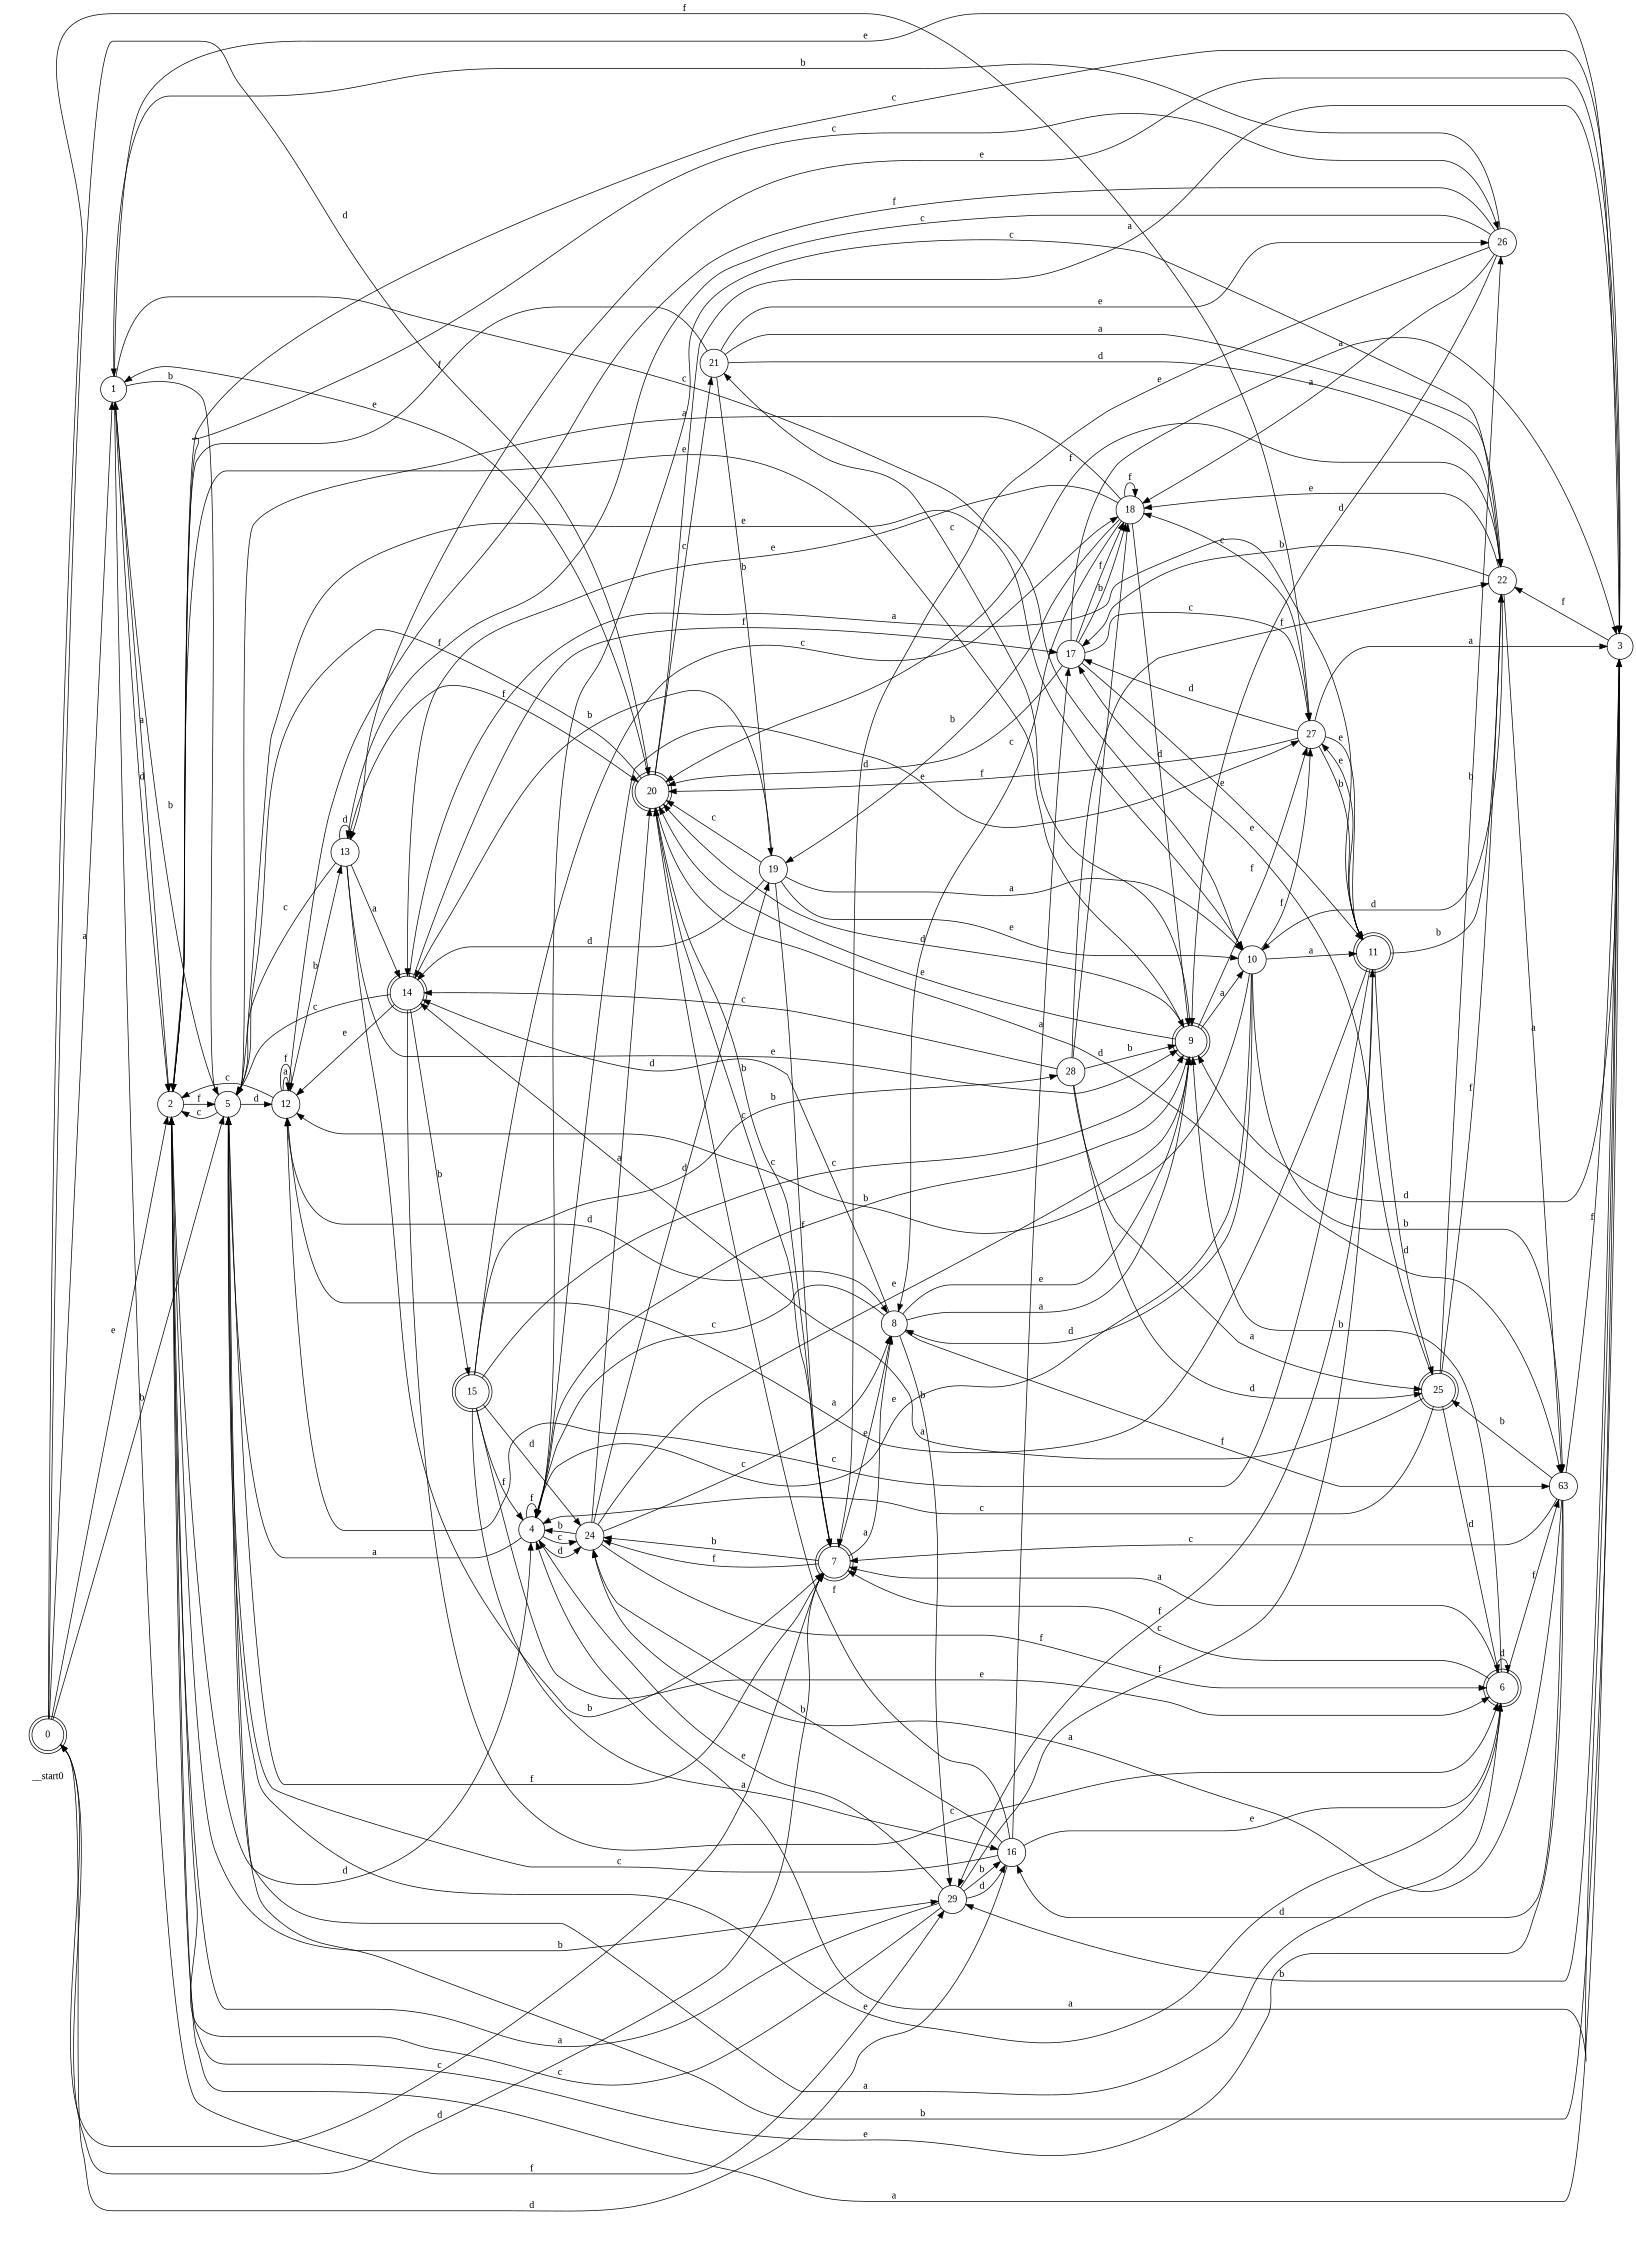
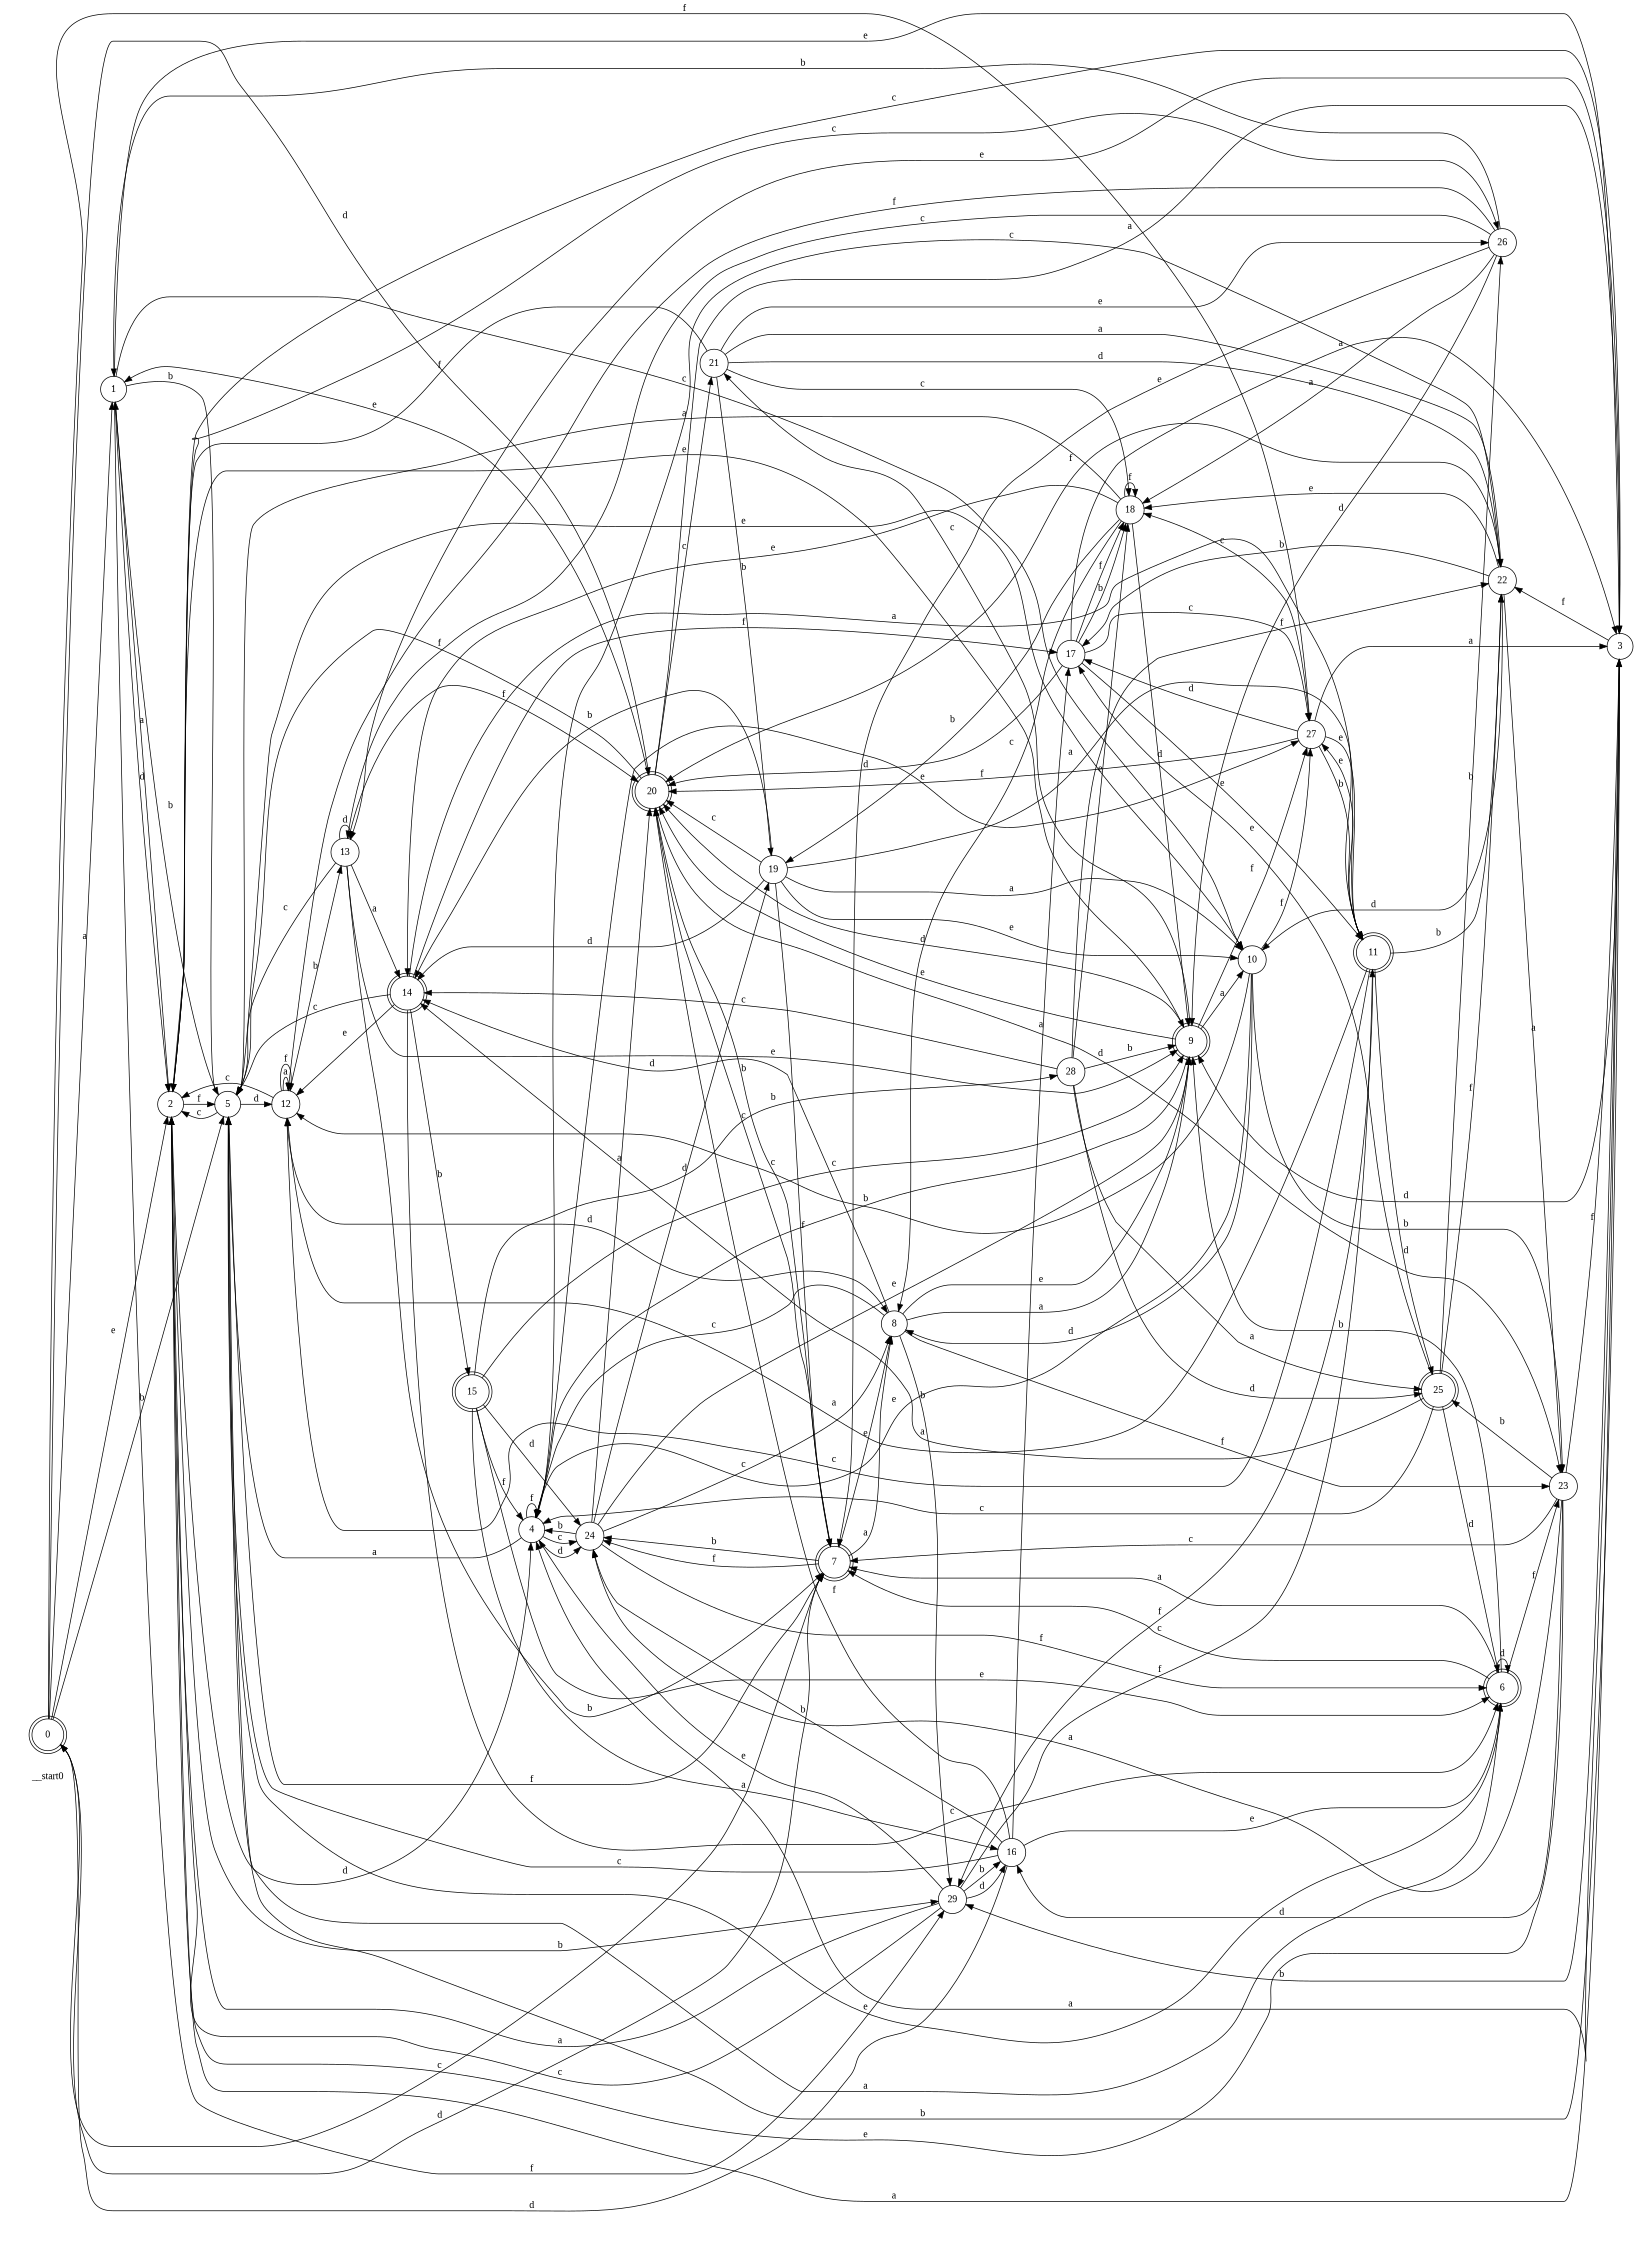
edge "15" -> "18": now "21" -> "18"
edge "10" -> "11": now "19" -> "11"
node "63": label "63" -> "23"
